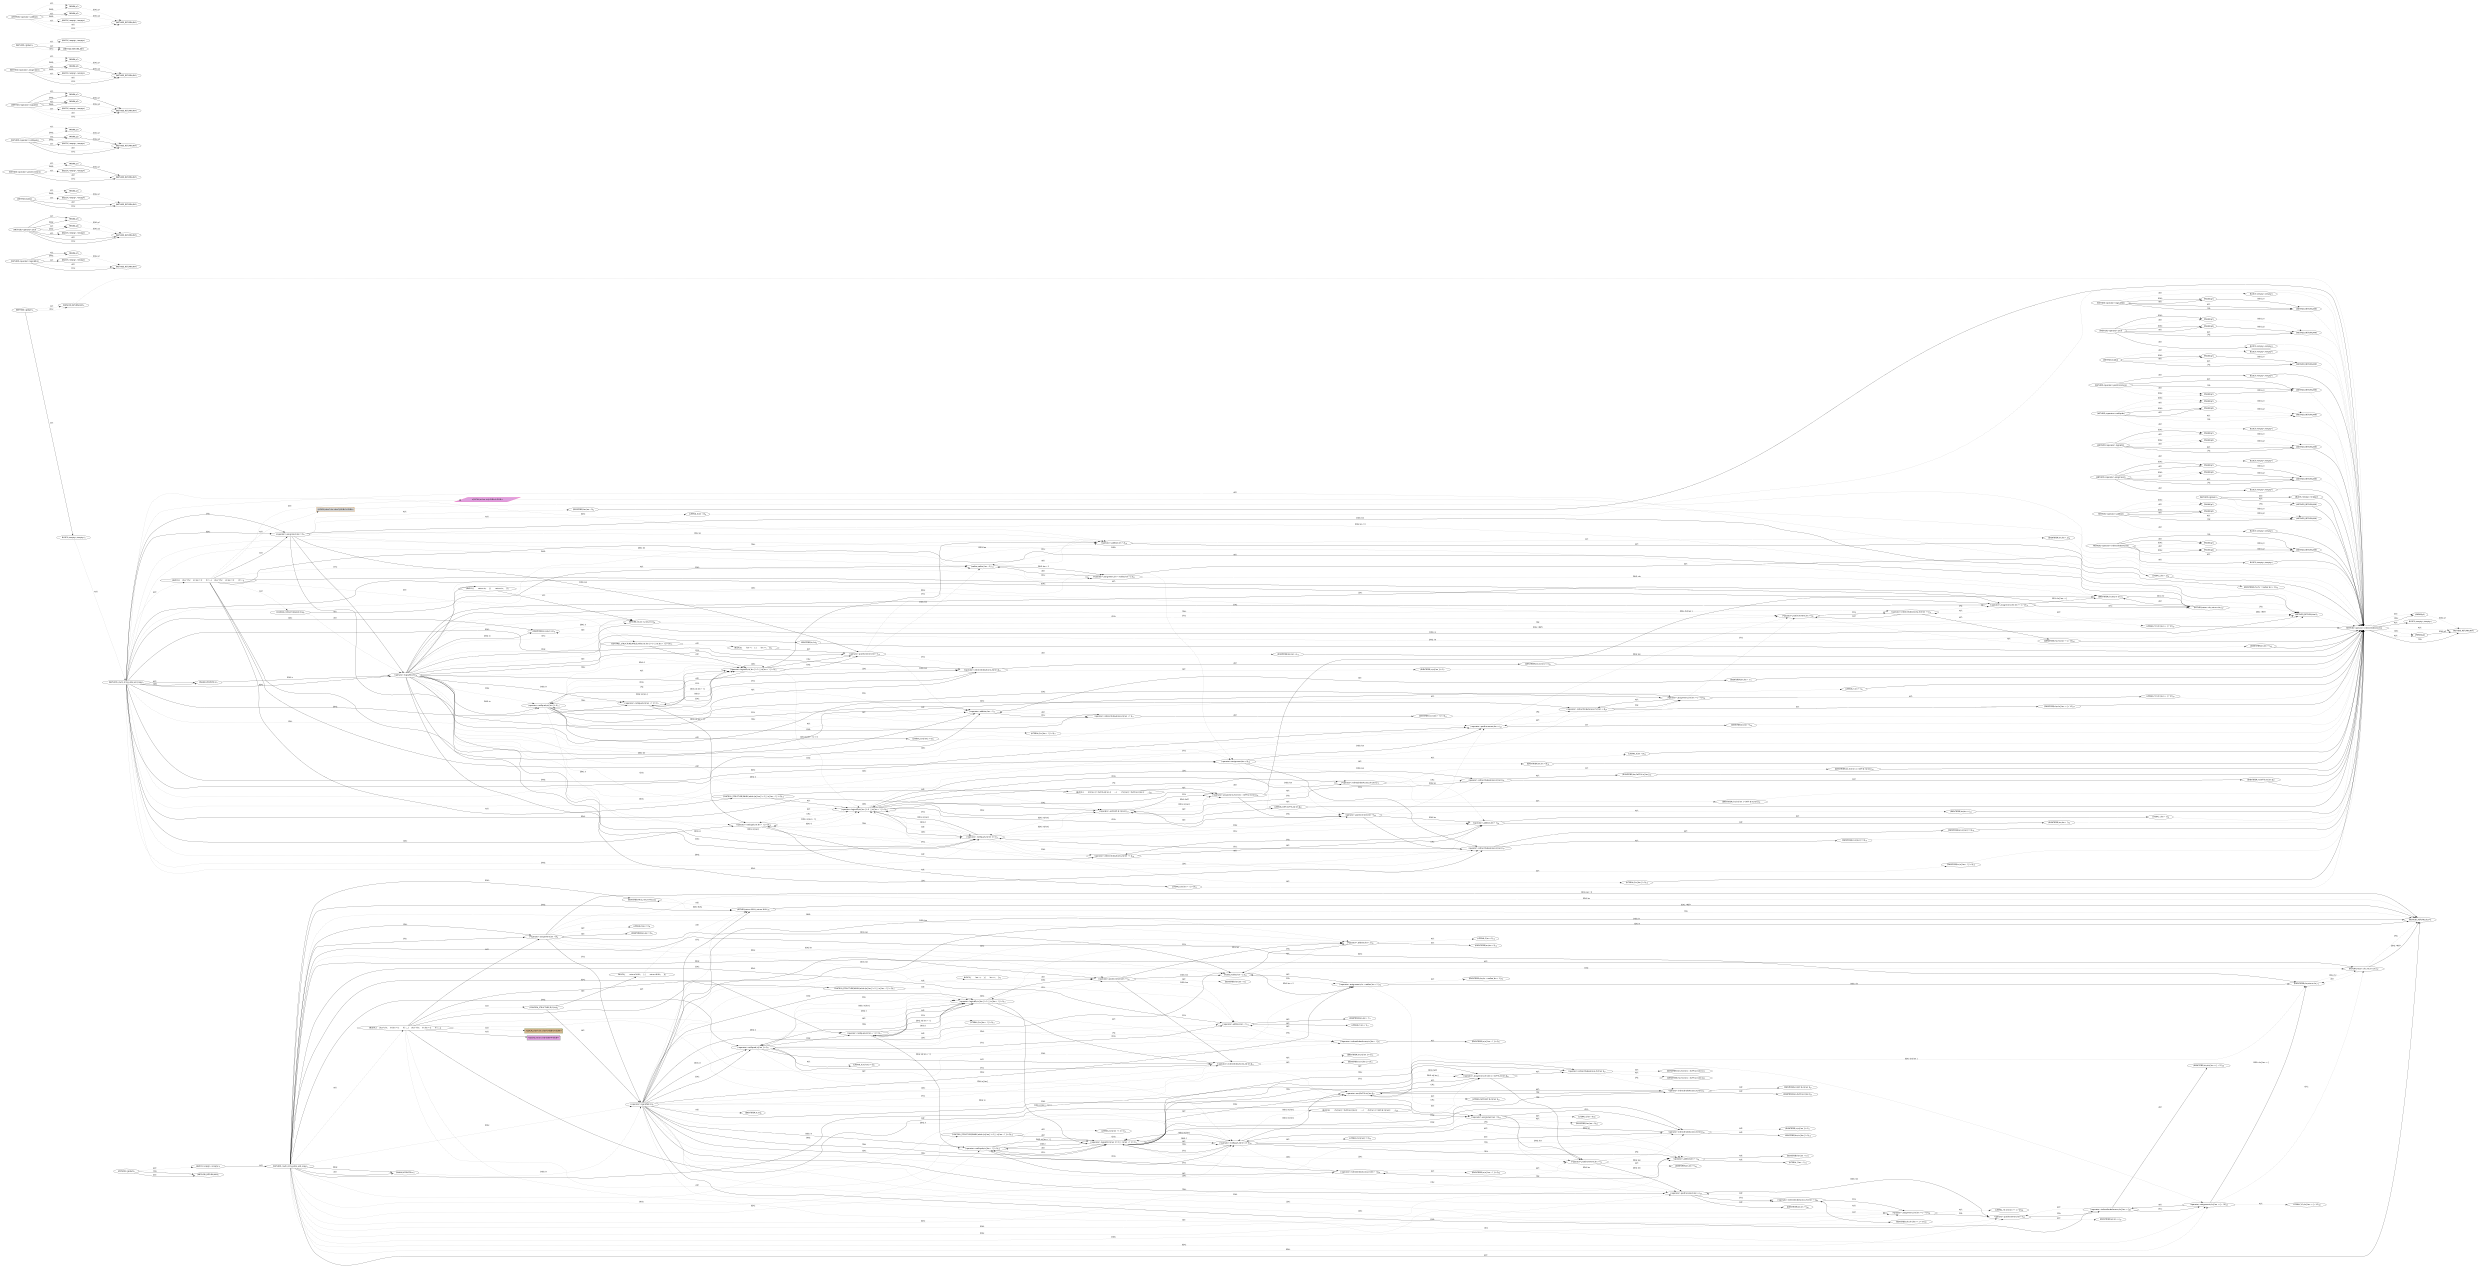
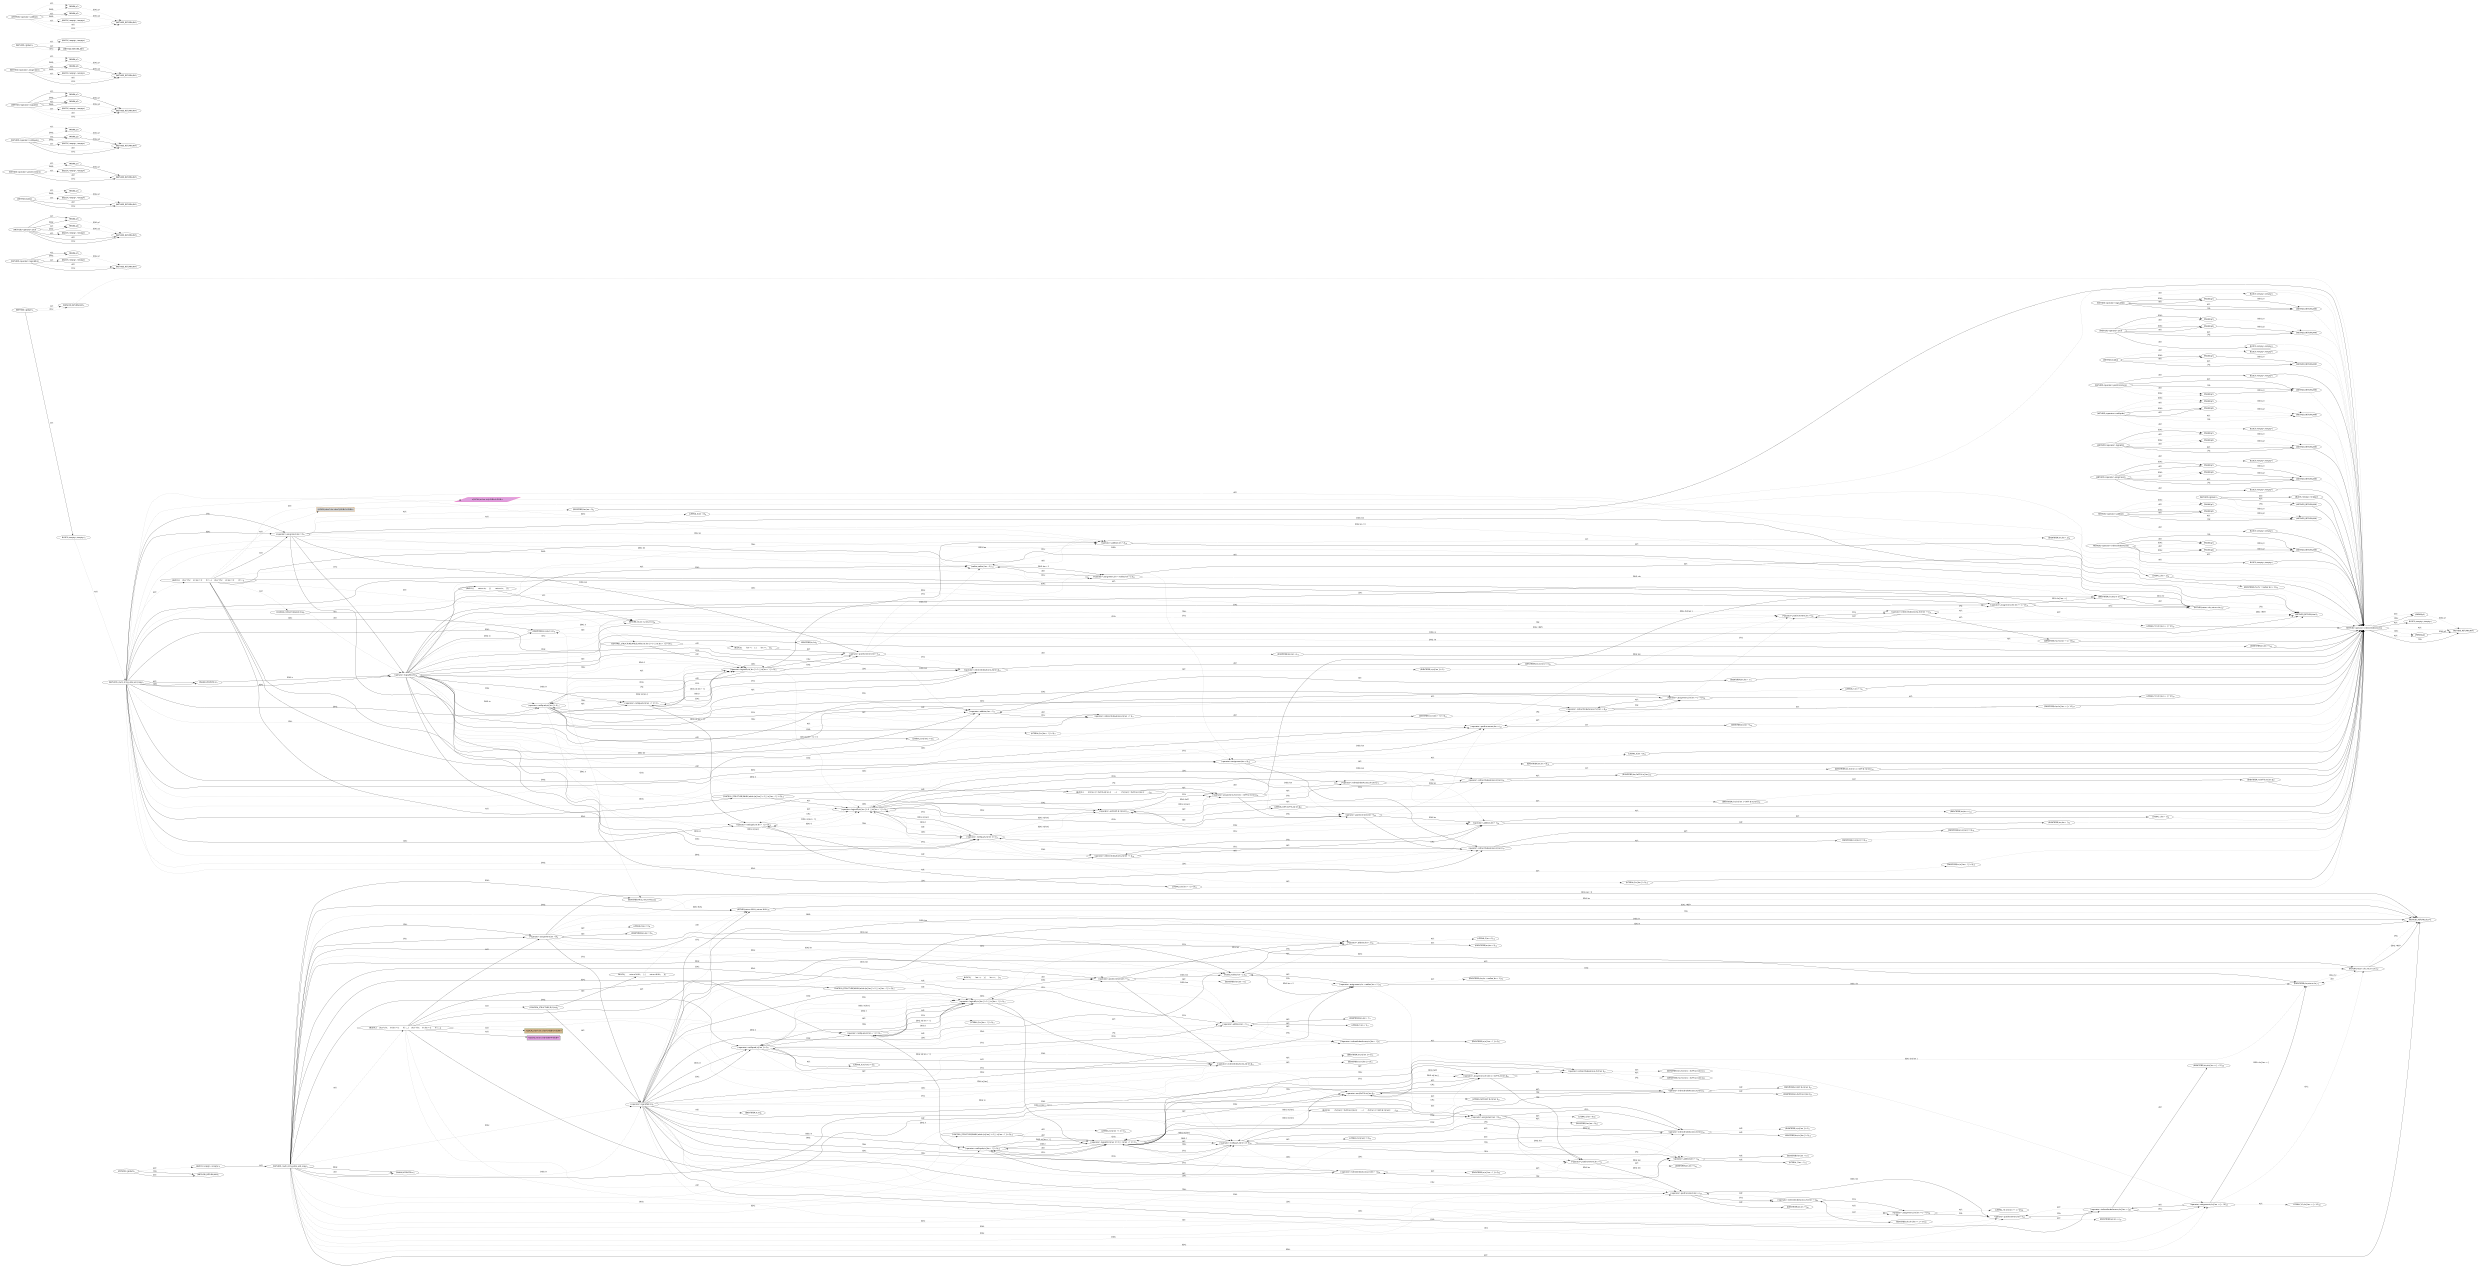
edge "(RETURN,return NULL;,return NULL;)" -> "(IDENTIFIER,NULL,return NULL;)": now "(IDENTIFIER,in,return in;)" -> "(IDENTIFIER,NULL,return NULL;)"
